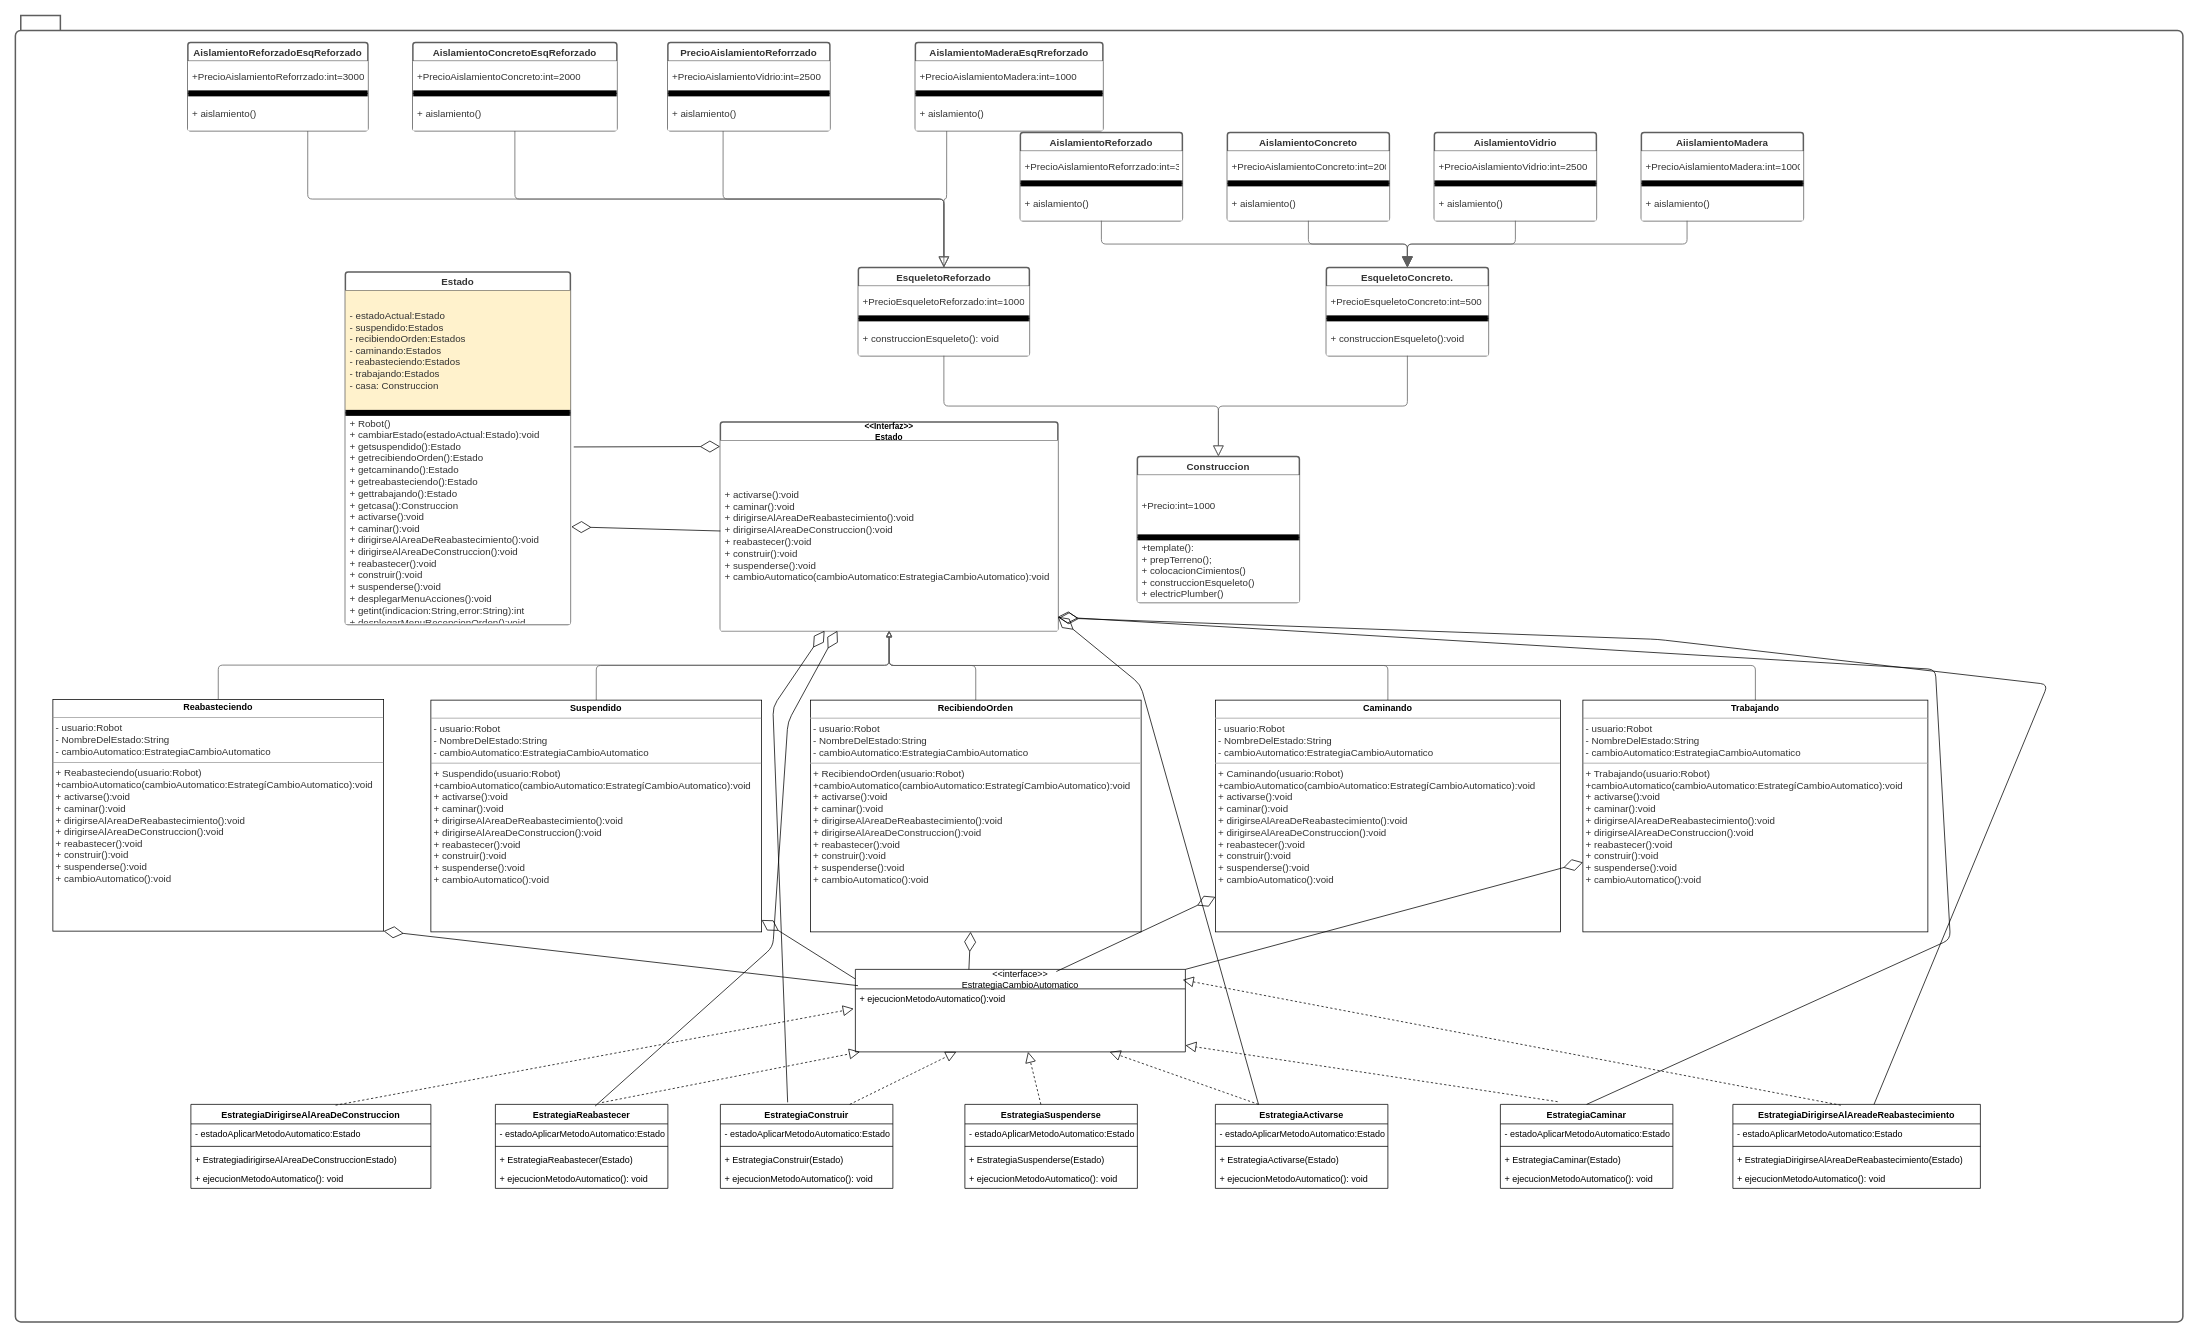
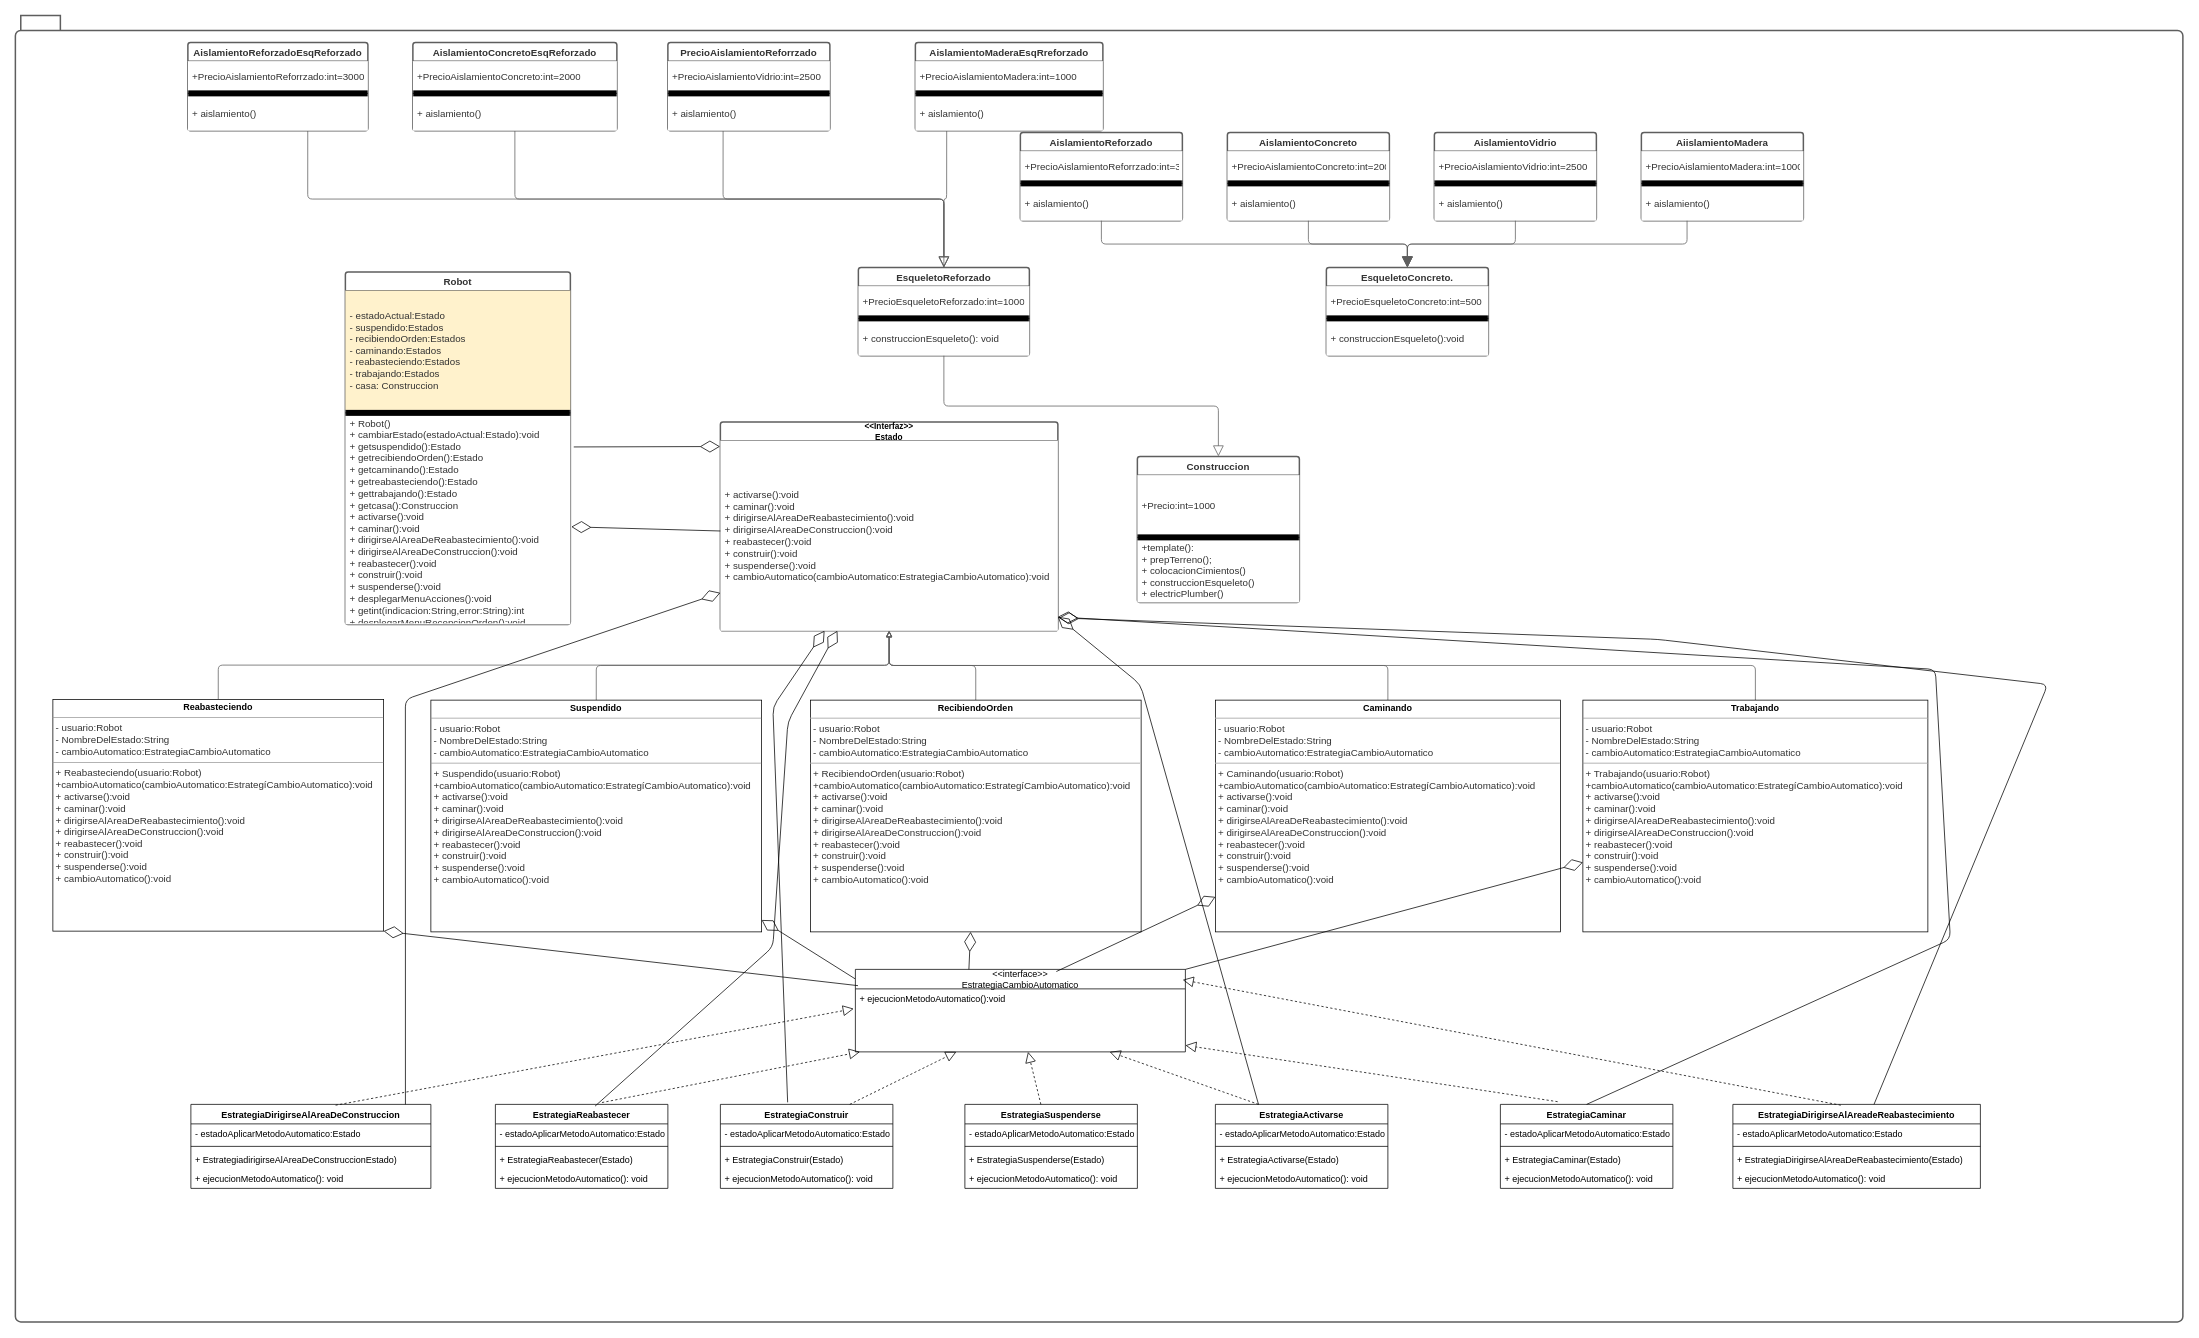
node "Estado": label "Estado" -> "Robot"
edge "EsqueletoConcreto." -> "Construccion": removed
edge "EstrategiaDirigirseAlAreaDeConstruccion" -> "+ activarse():void + caminar():void + dirigirseAlAreaDeReabastecimiento():void + dirigirseAlAreaDeConstruccion():void + reabastecer():void + construir():void + suspenderse():void + cambioAutomatico(cambioAutomatico:EstrategiaCambioAutomatico):void": added
